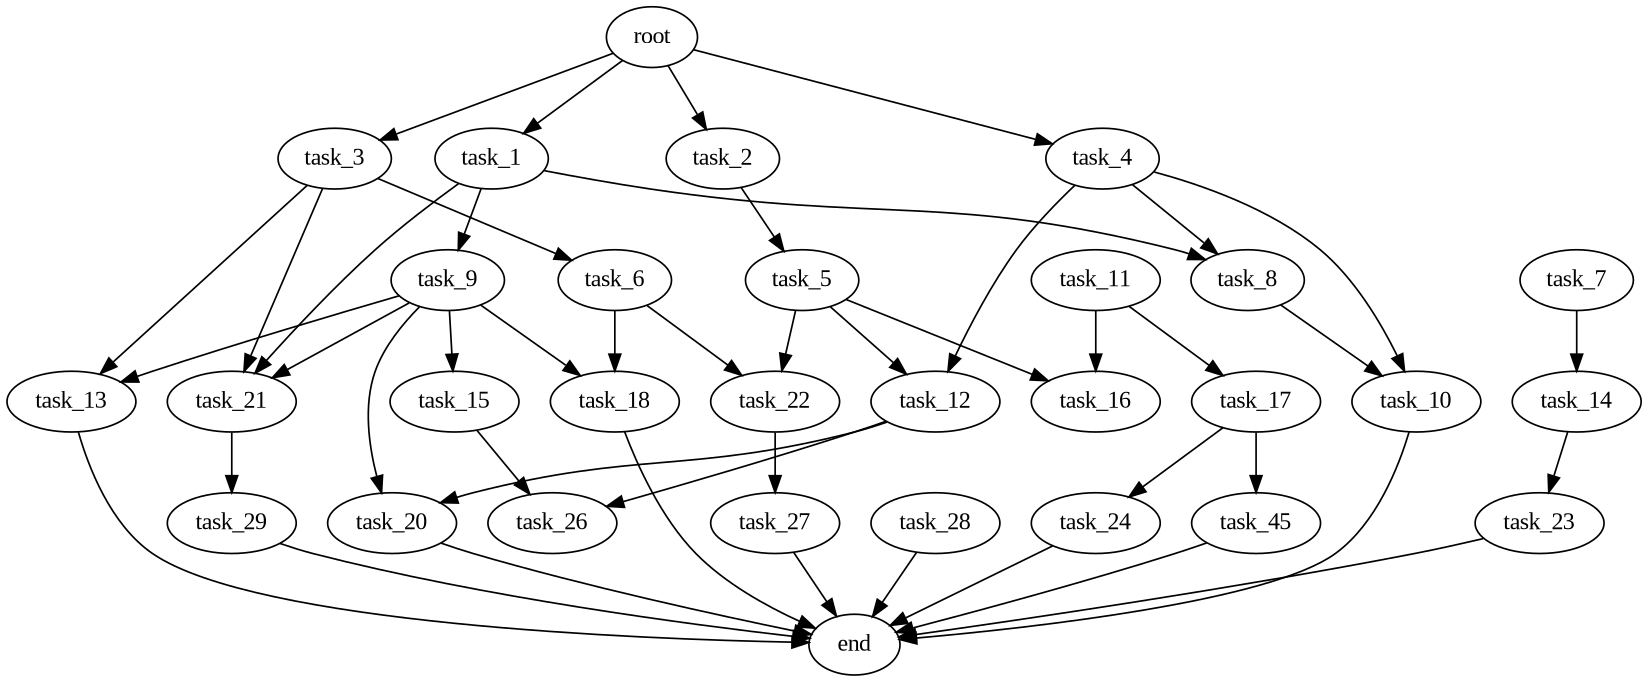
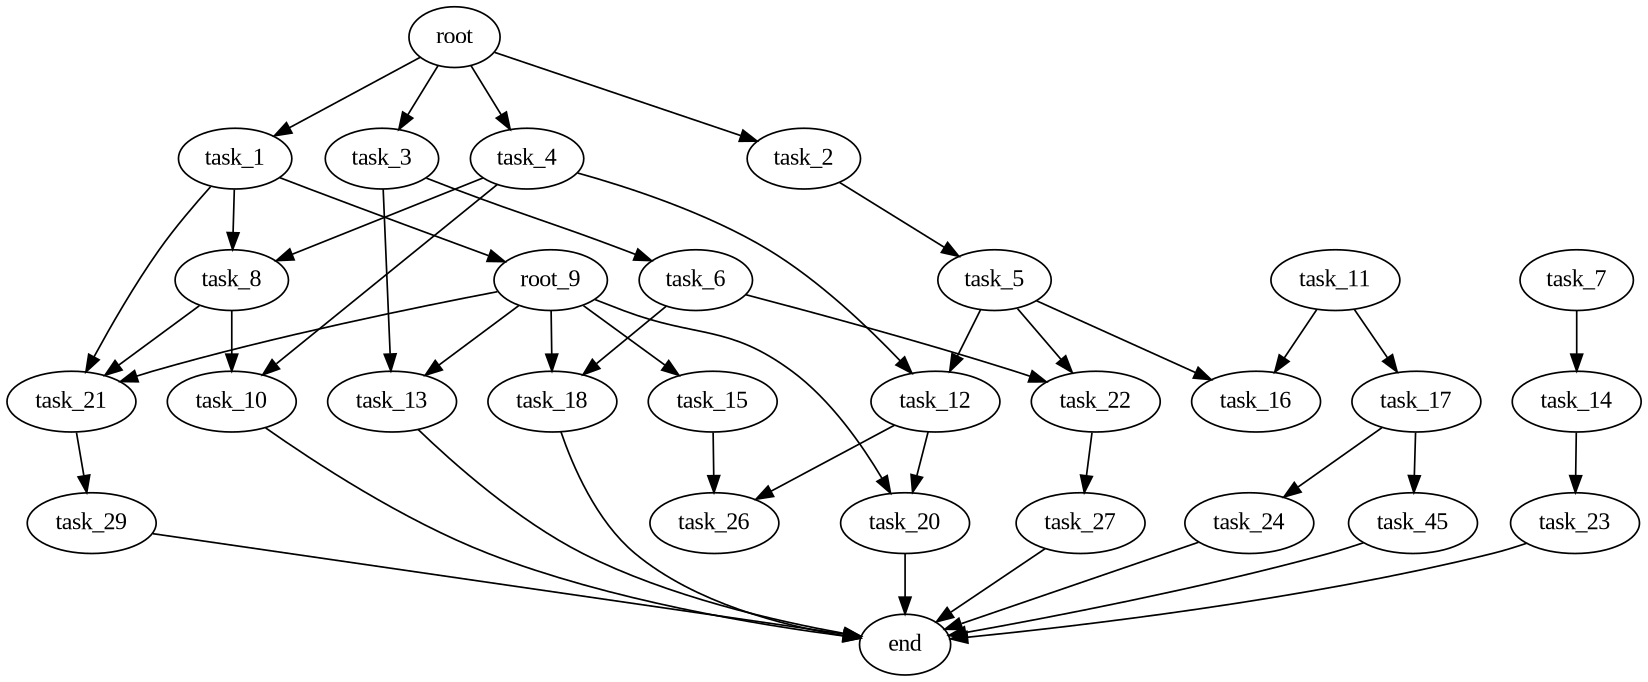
edge "task_3" -> "task_21": now "task_8" -> "task_21"
node "task_9": label "task_9" -> "root_9"
node "task_28": removed
